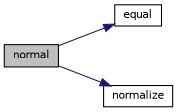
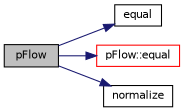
node "normal": label "normal" -> "pFlow"
node "pFlow::equal": added
